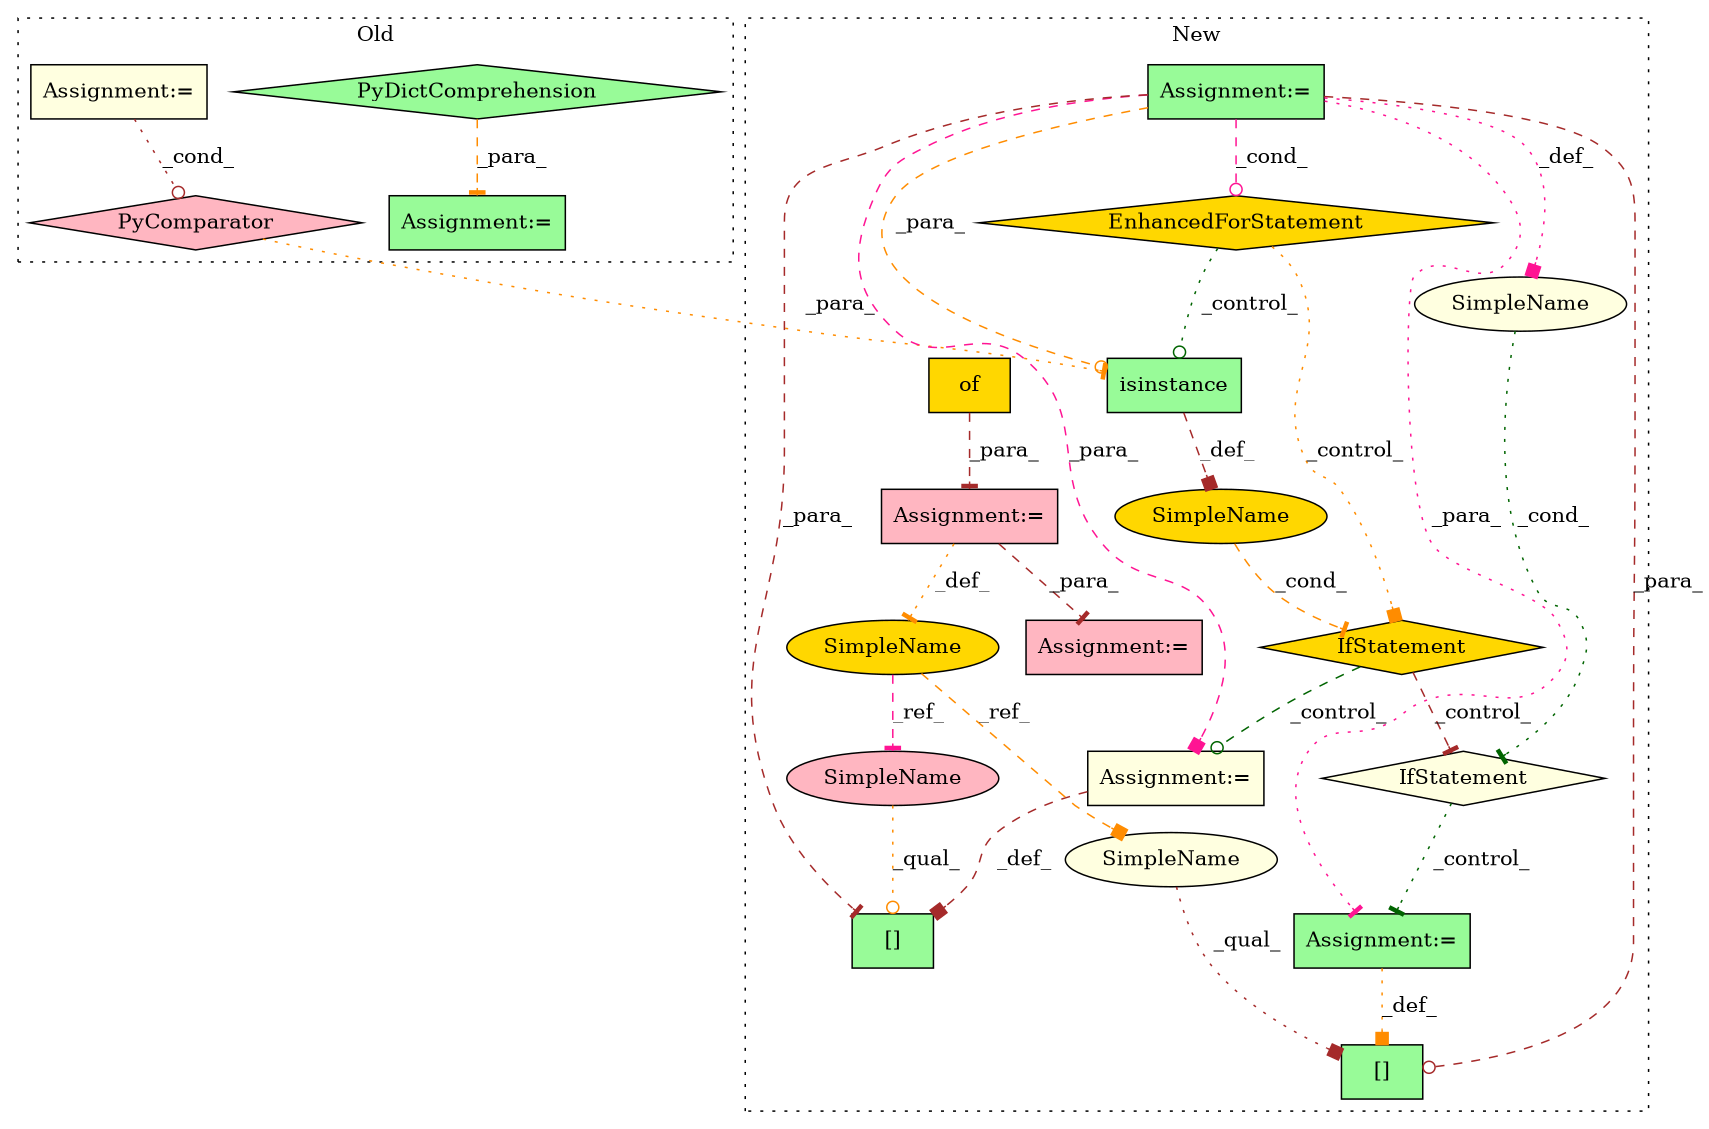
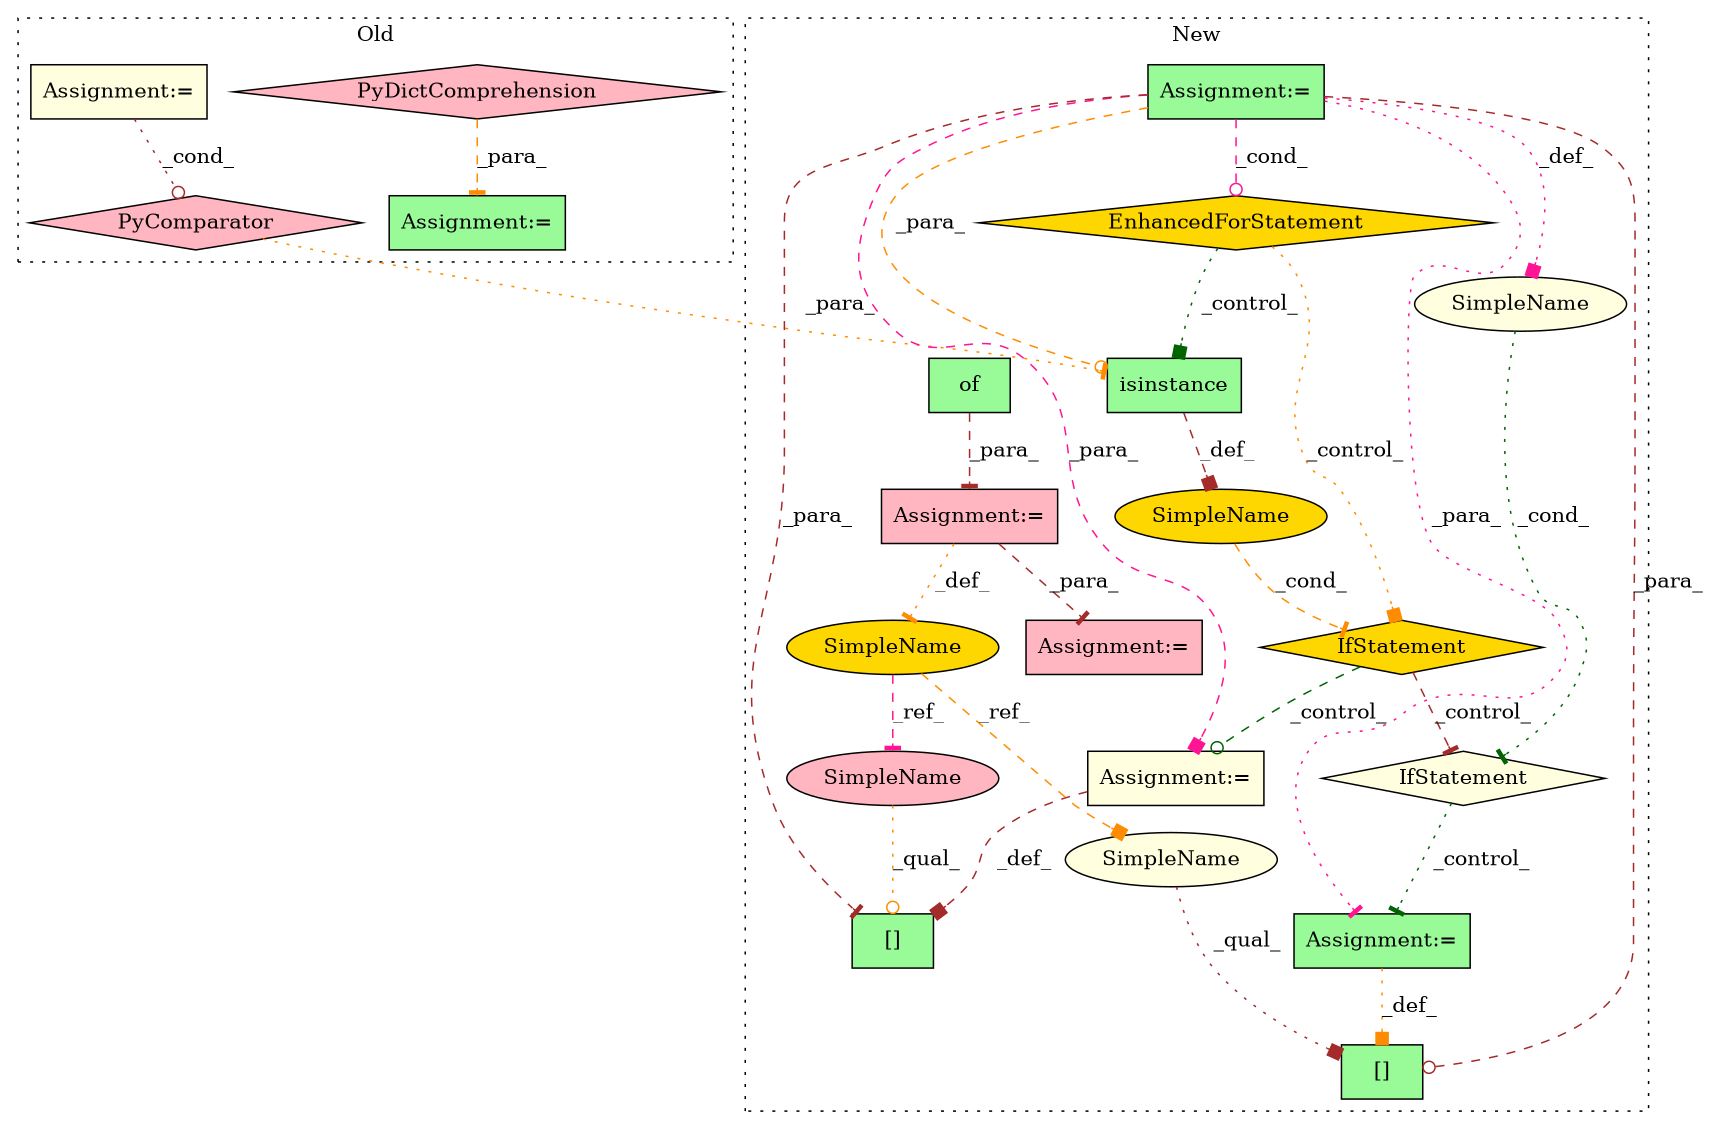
node "PyDictComprehension": fillcolor palegreen -> lightpink
edge "EnhancedForStatement" -> "isinstance": arrowhead odot -> box
node "of": fillcolor gold -> palegreen
